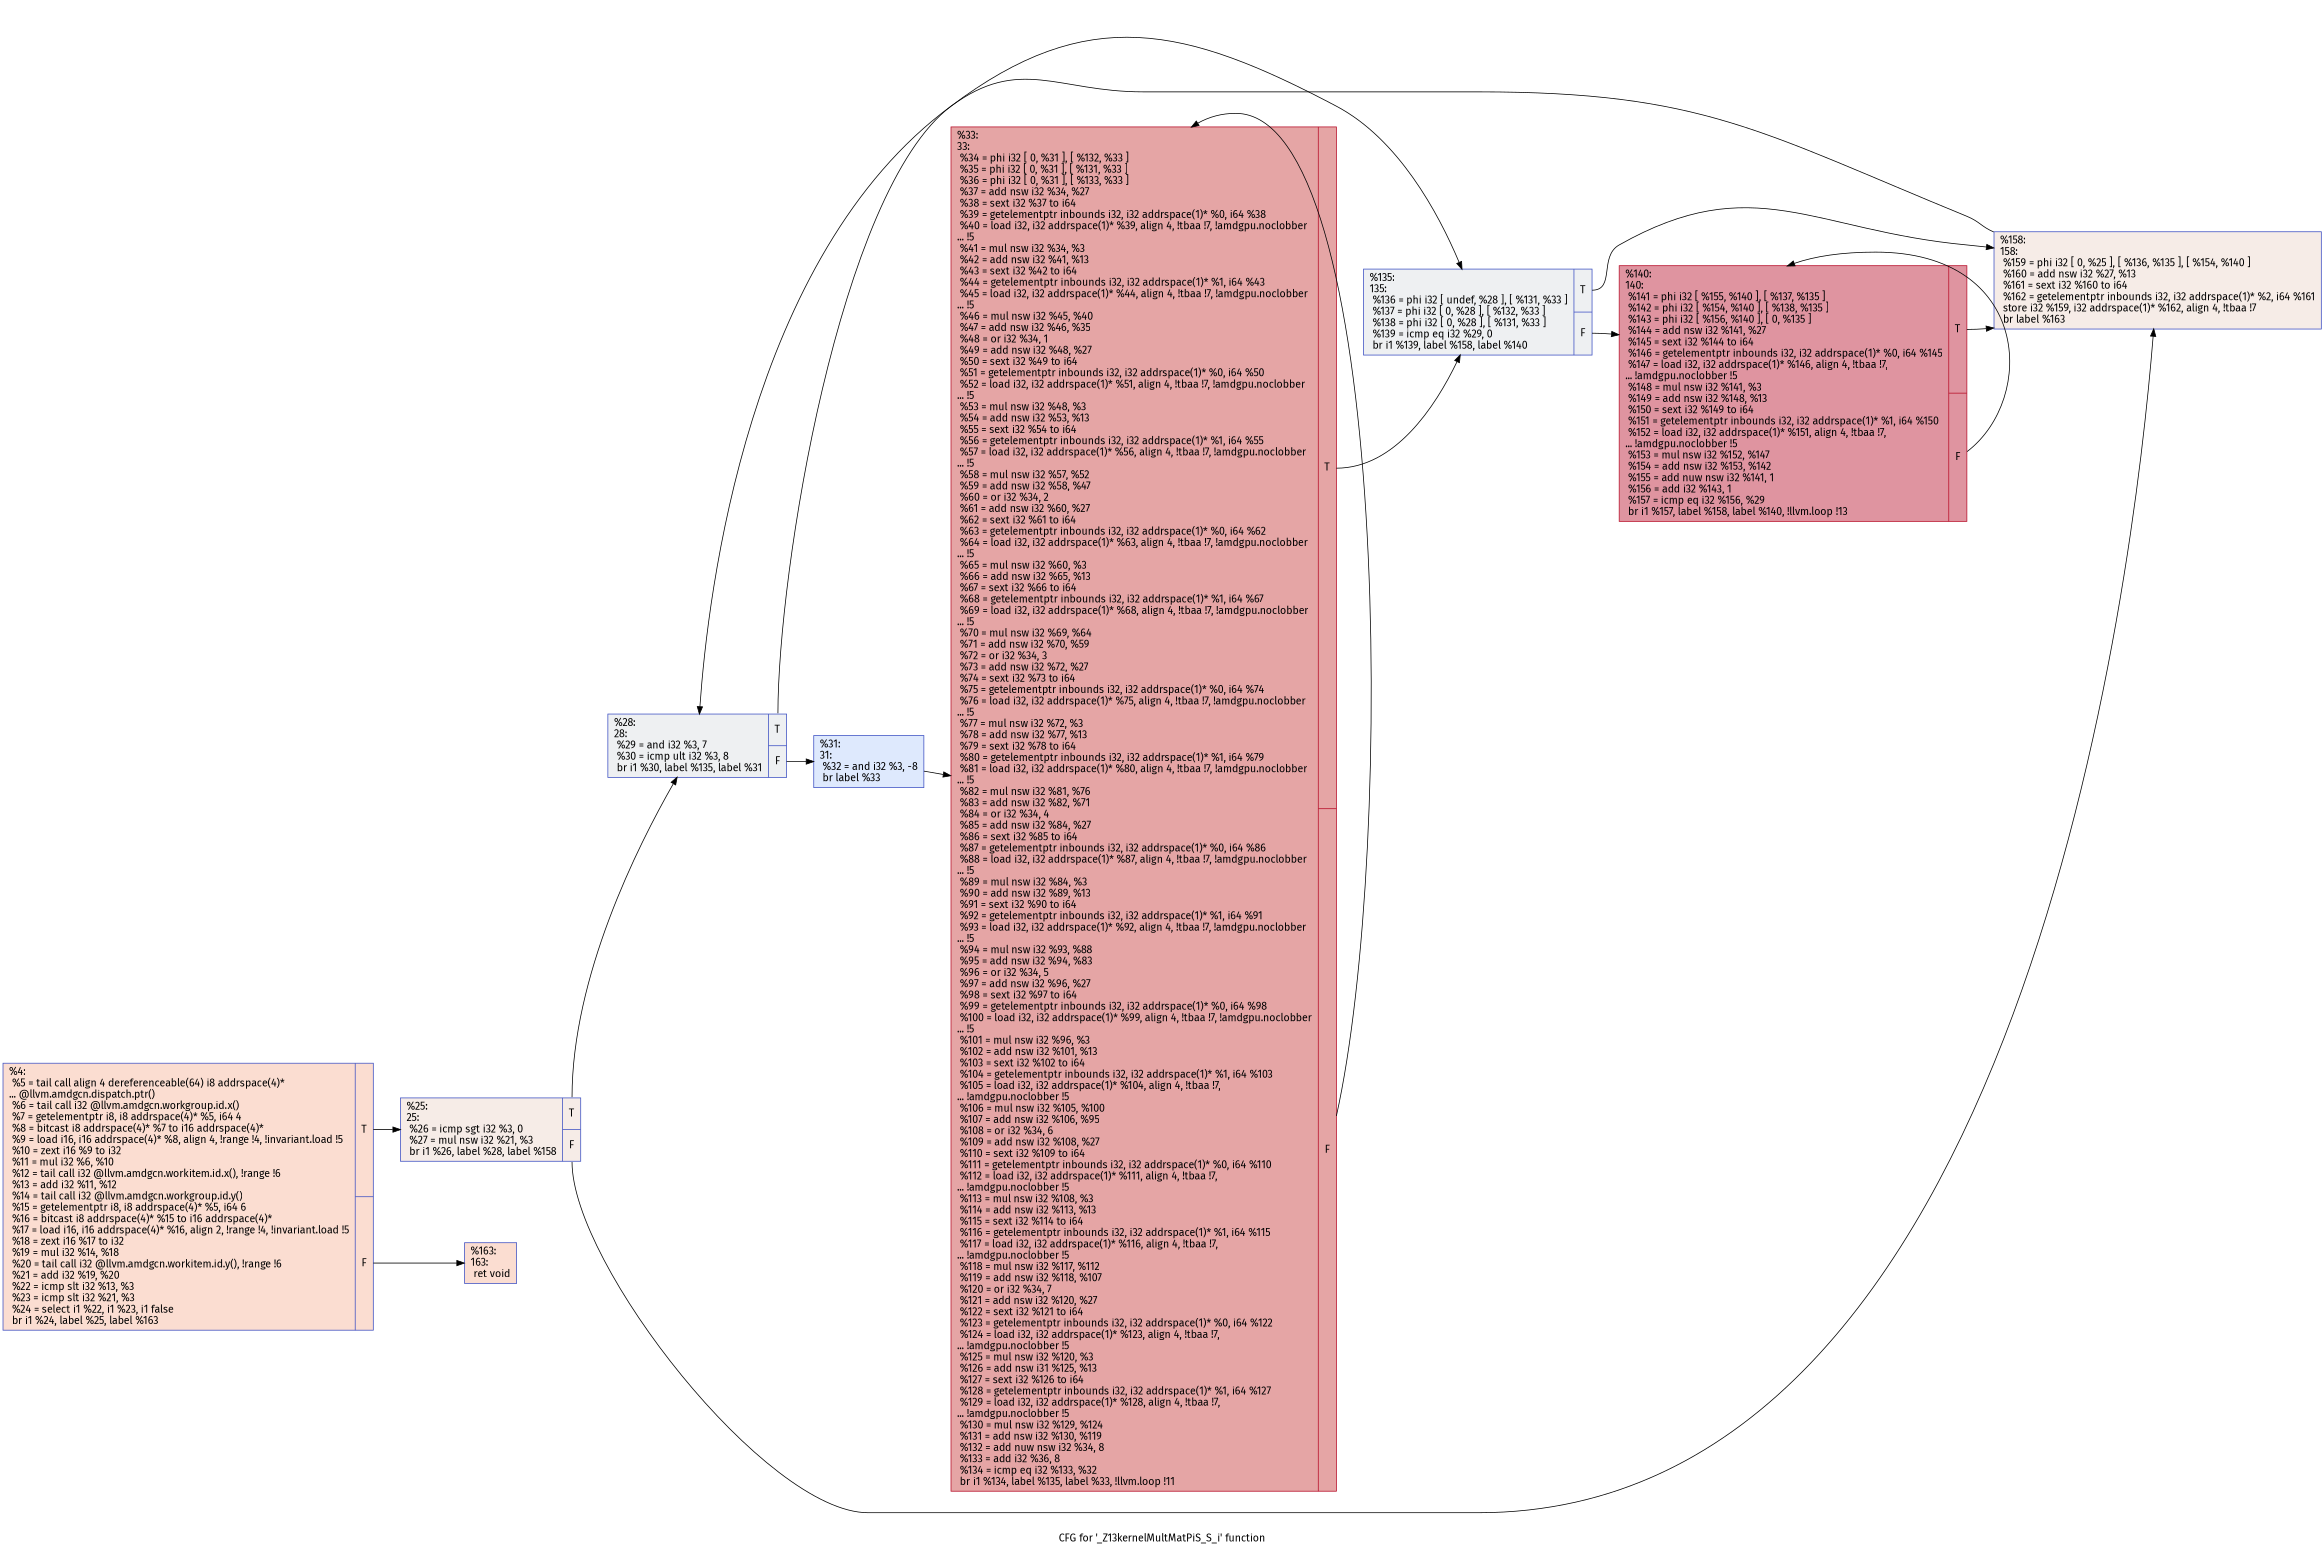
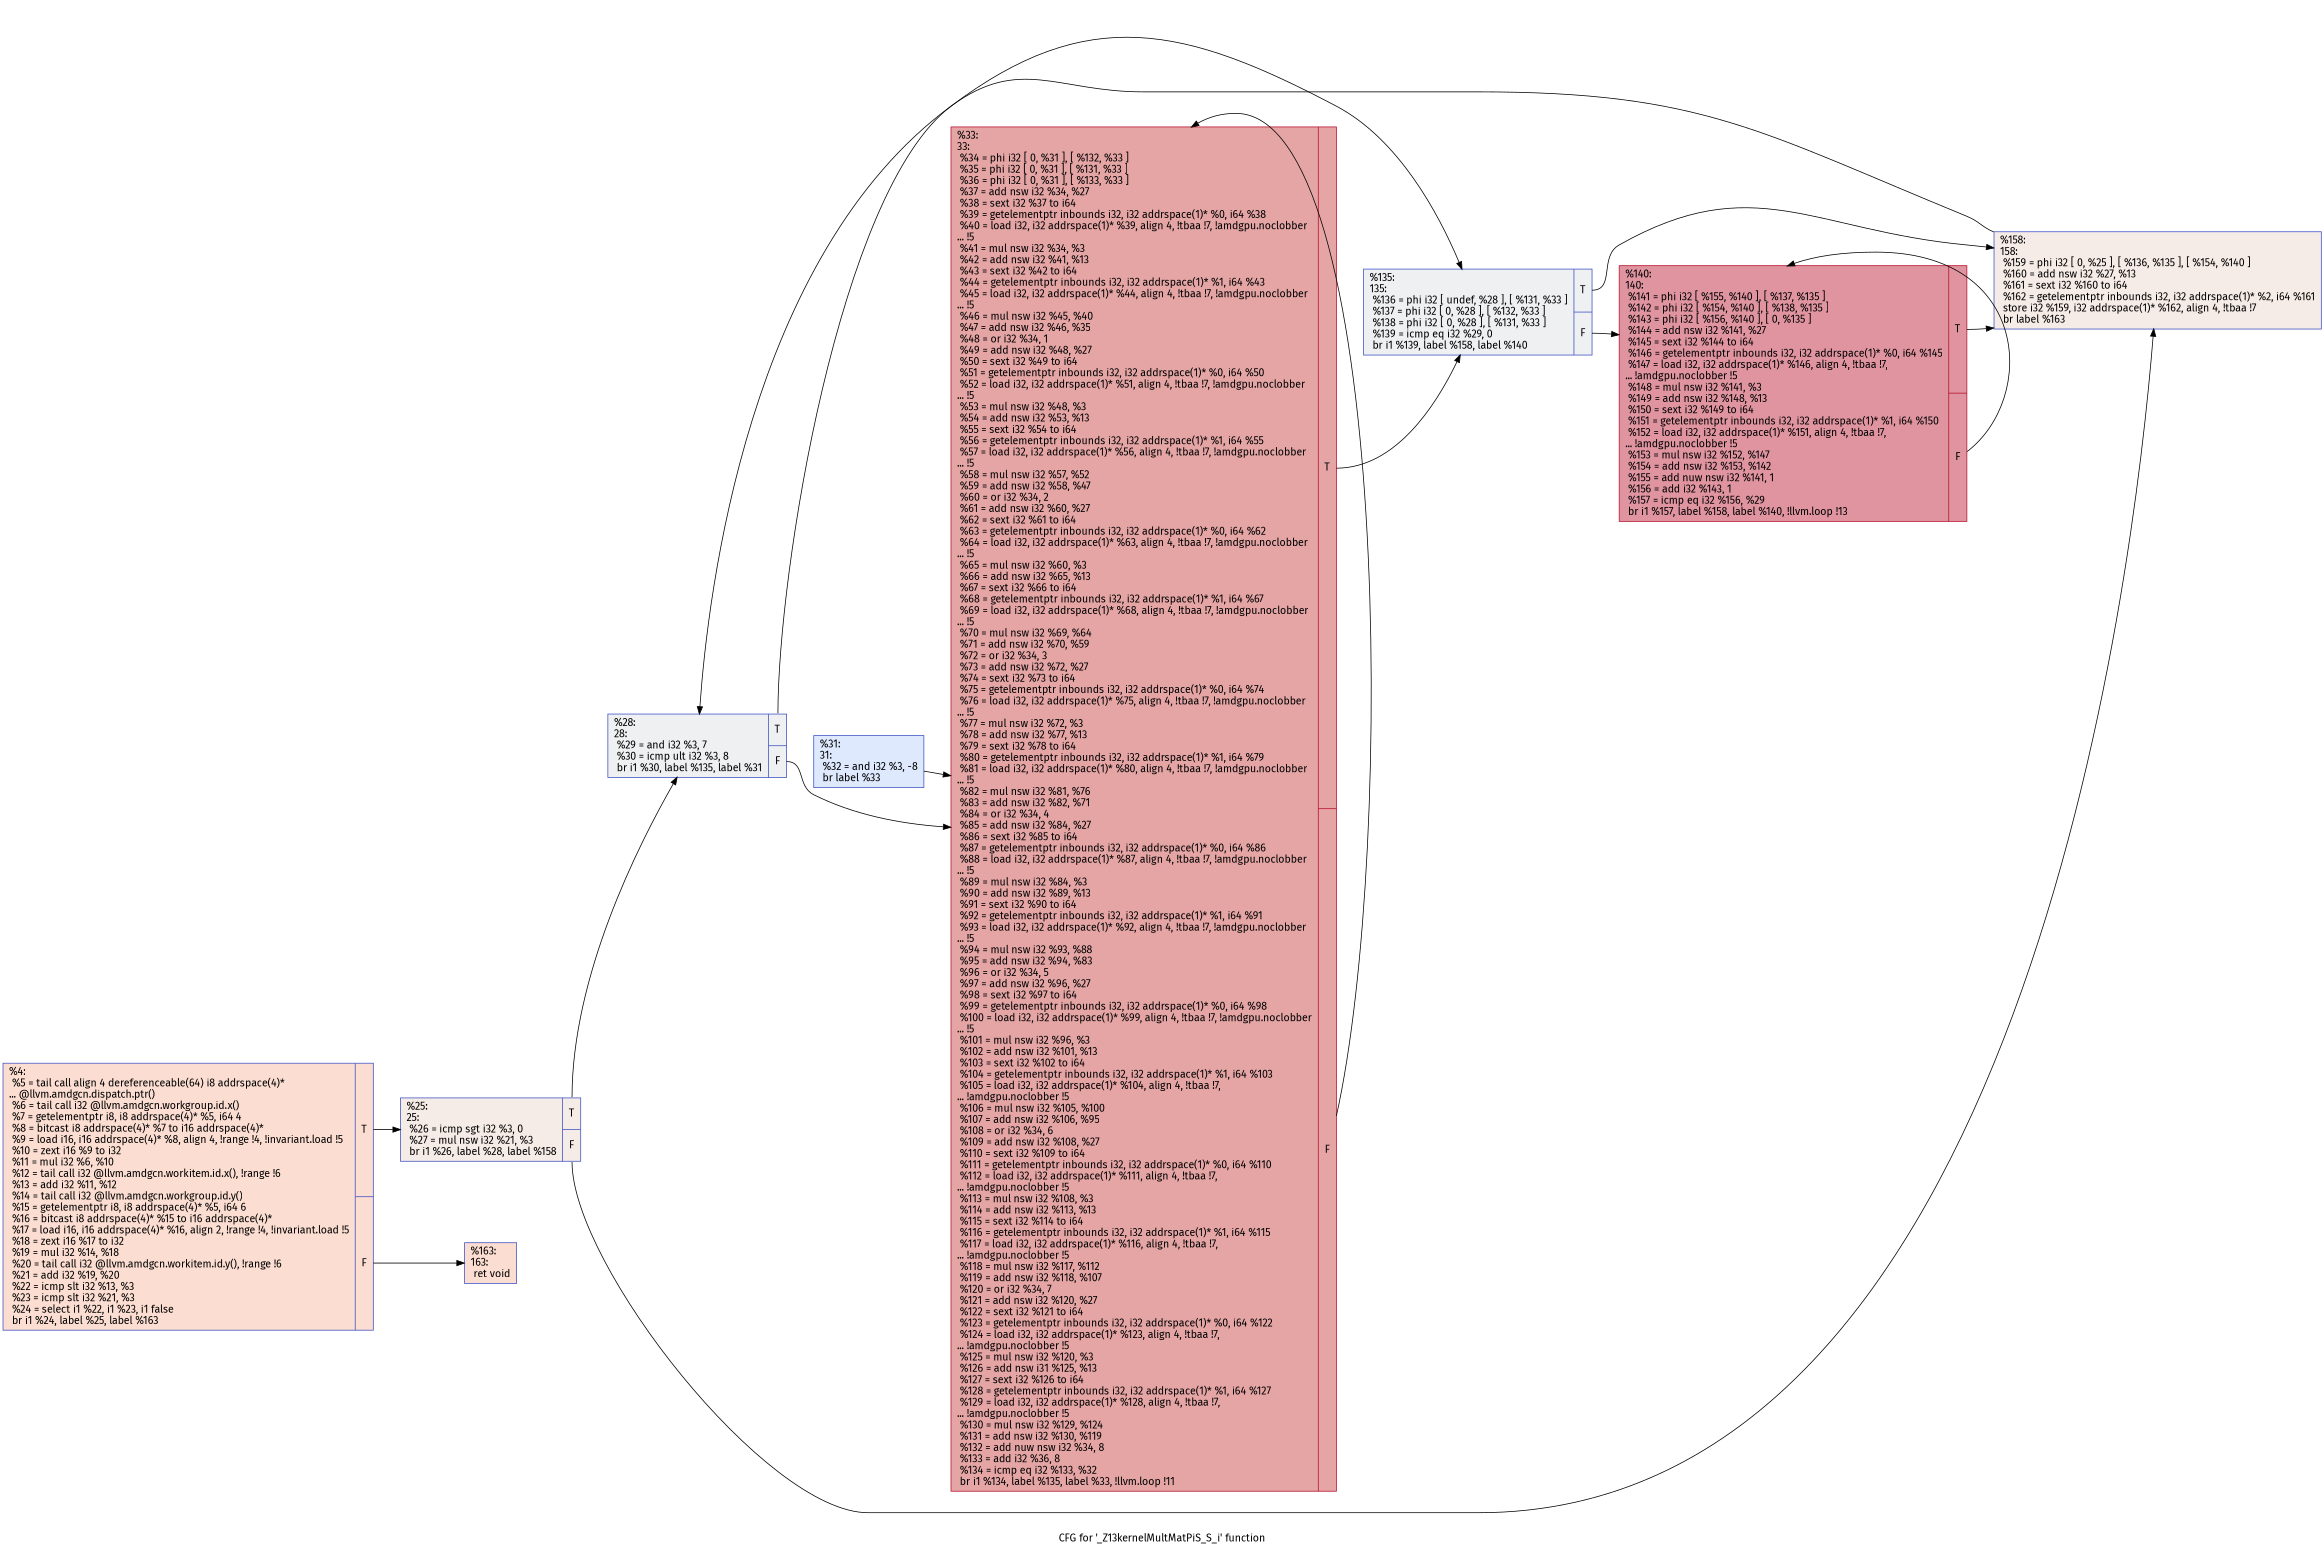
edge "%28:" -> "%31:": now "%28:" -> "%33:"
